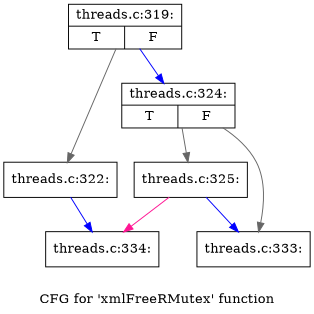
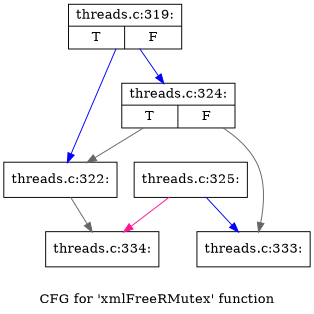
edge "threads.c:319:" -> "threads.c:322:": color gray40 -> blue
edge "threads.c:324:" -> "threads.c:325:": now "threads.c:324:" -> "threads.c:322:"
edge "threads.c:322:" -> "threads.c:334:": color blue -> gray40
